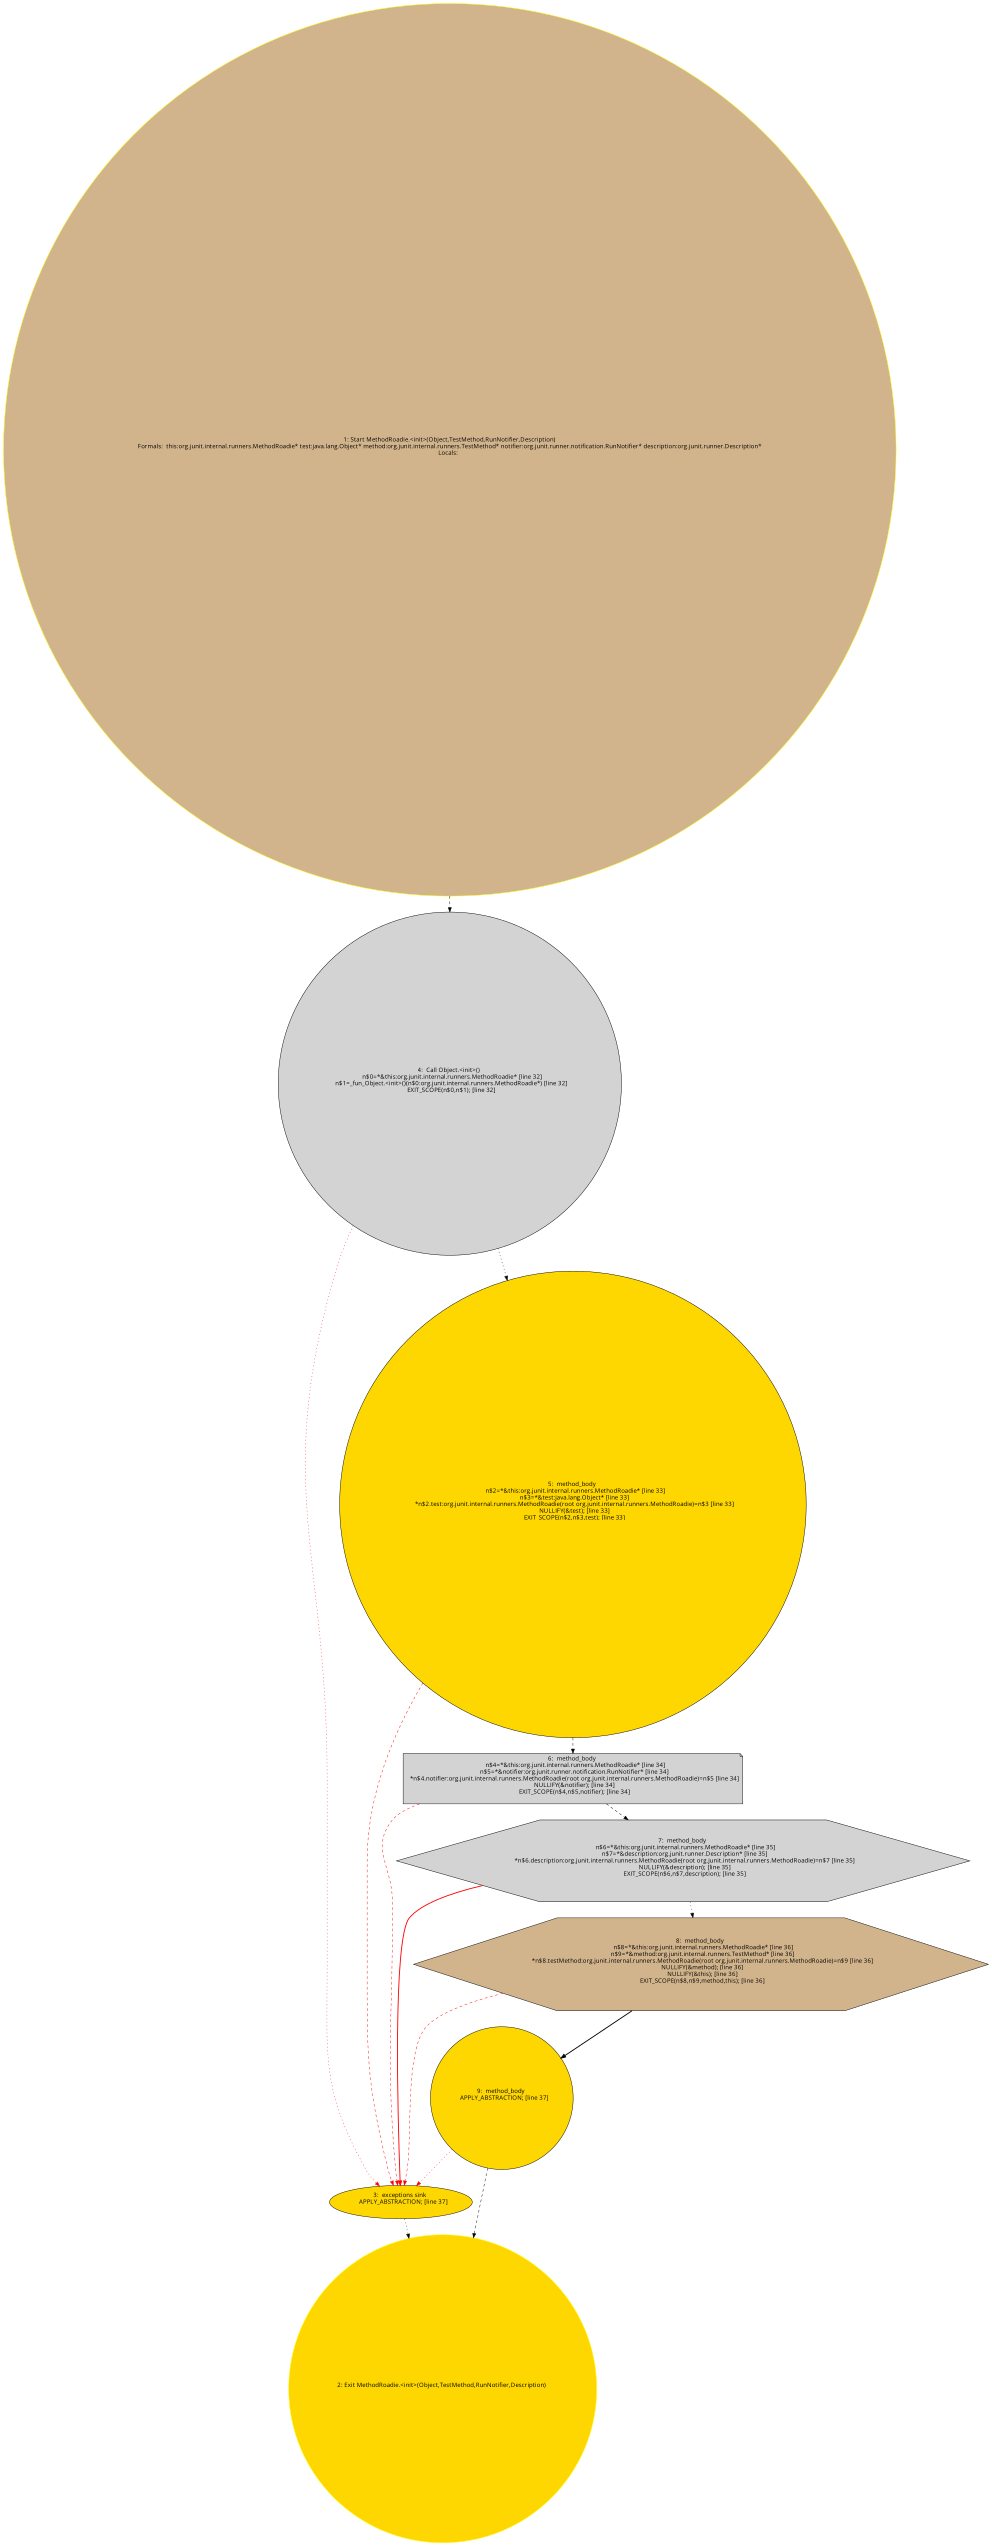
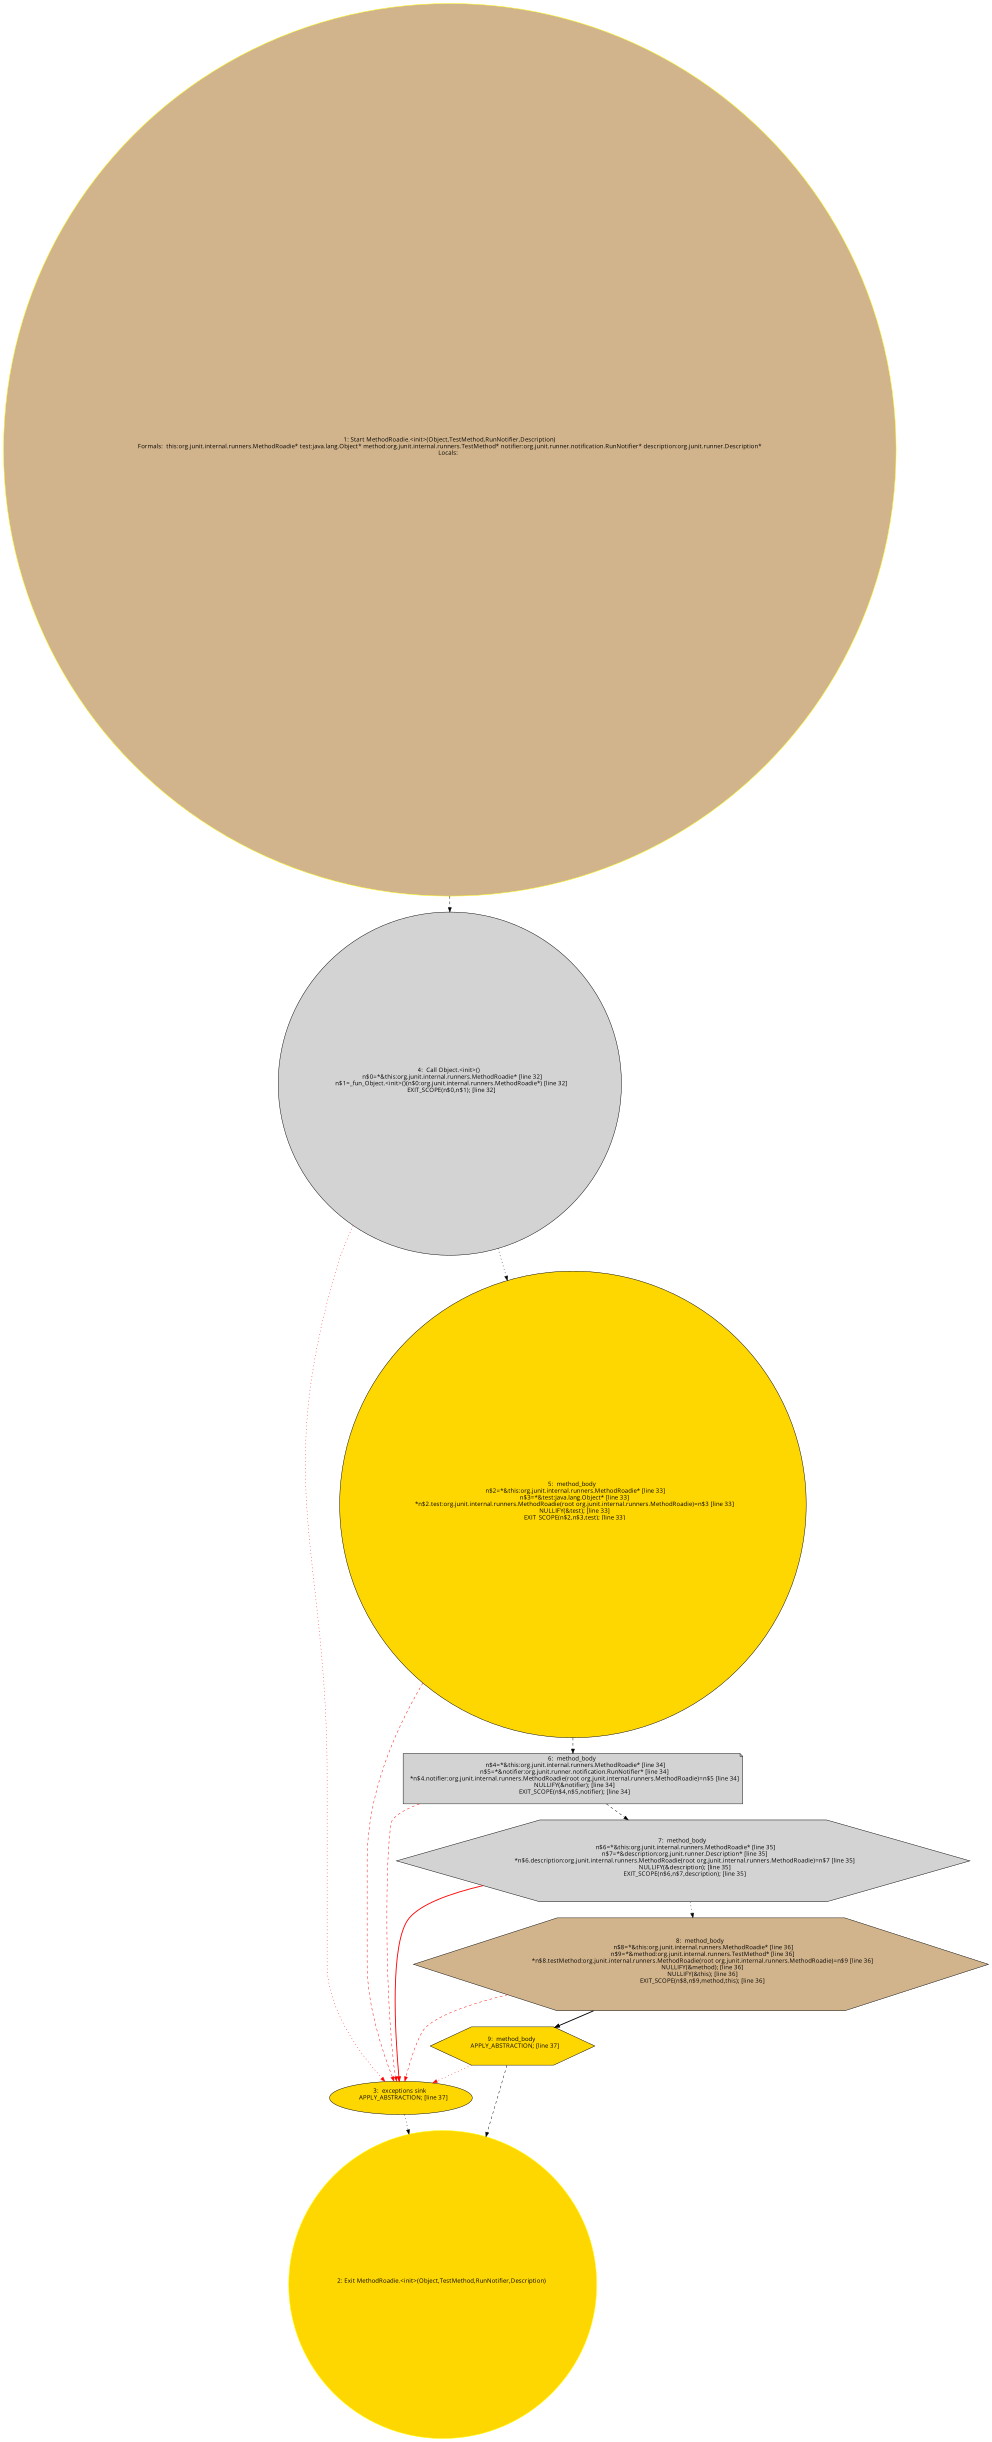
node "9:  method_body APPLY_ABSTRACTION; [line 37]": shape circle -> hexagon
